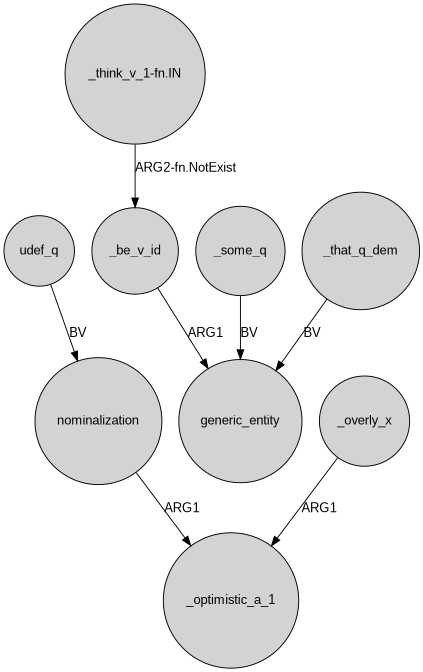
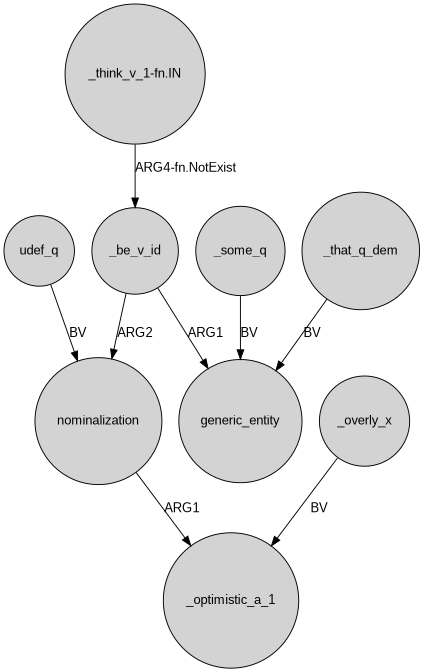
edge "_think_v_1-fn.IN" -> "_be_v_id": label "ARG2-fn.NotExist" -> "ARG4-fn.NotExist"
edge "_be_v_id" -> "nominalization": added, label "ARG2"
edge "_overly_x" -> "_optimistic_a_1": label "ARG1" -> "BV"
